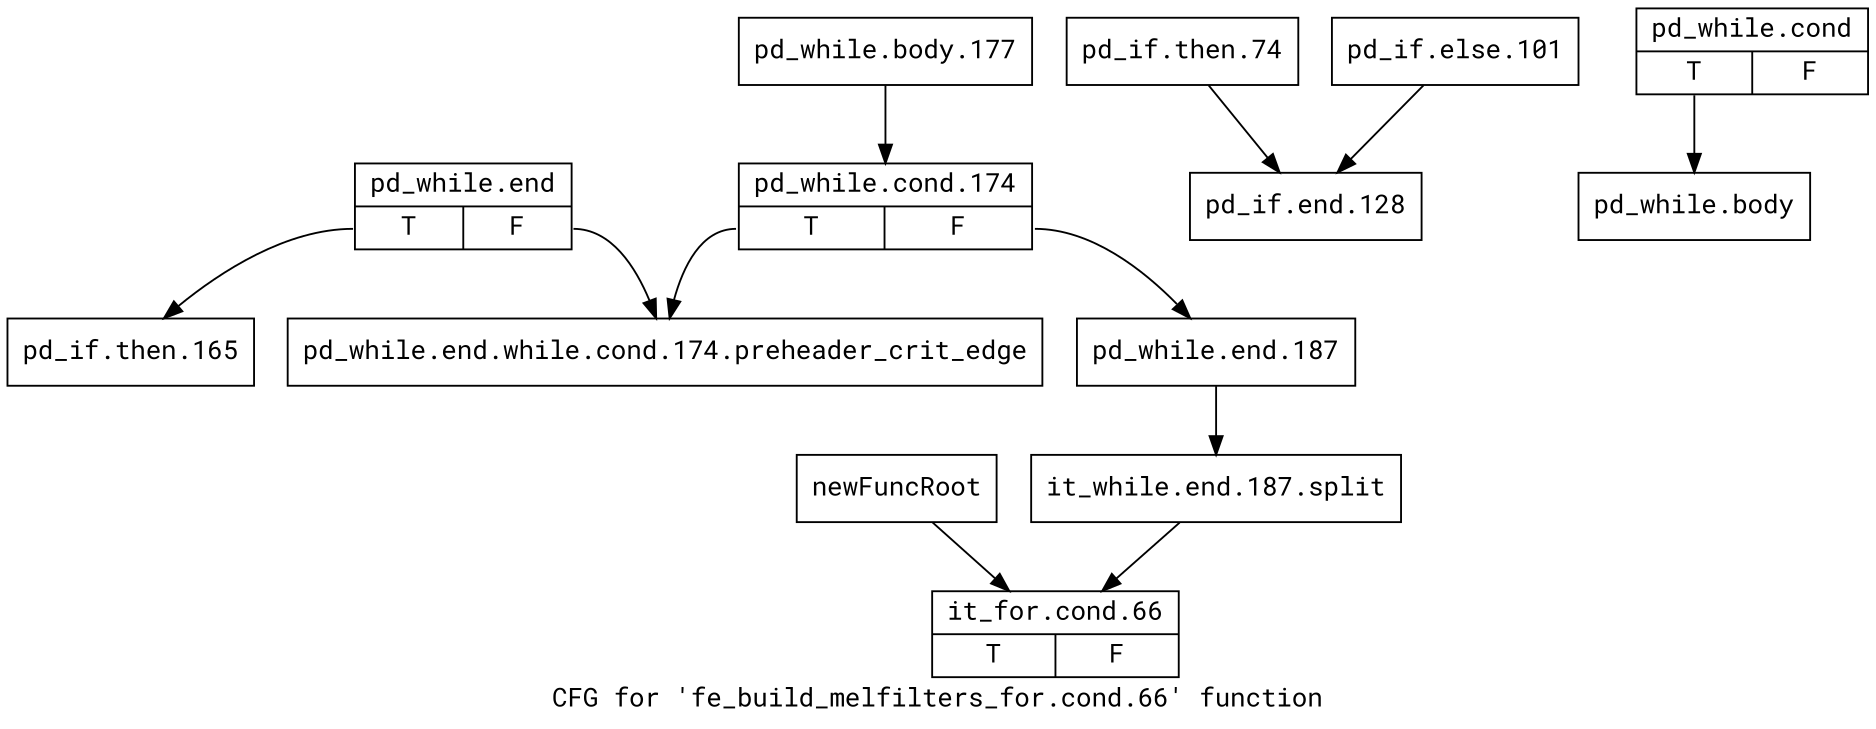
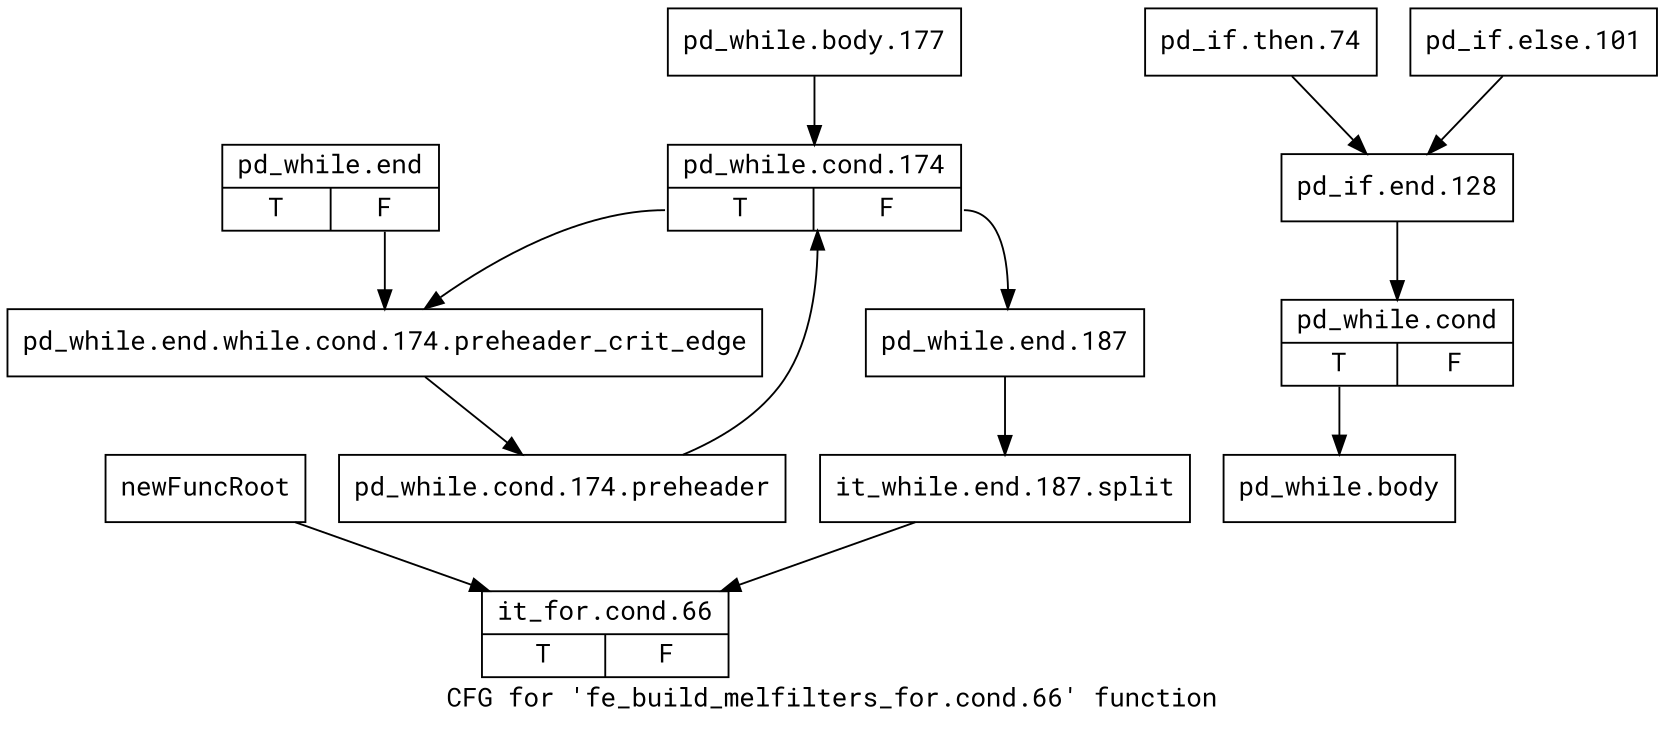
edge "pd_if.end.128" -> "pd_while.cond": added
node "pd_if.then.165": removed
node "pd_while.cond.174.preheader": added
